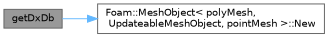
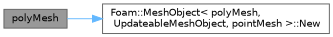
node "getDxDb": label "getDxDb" -> "polyMesh"
